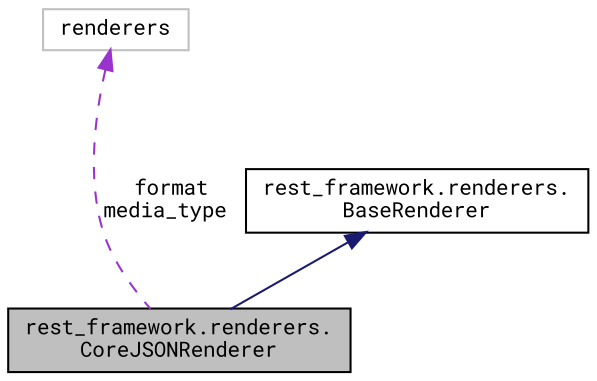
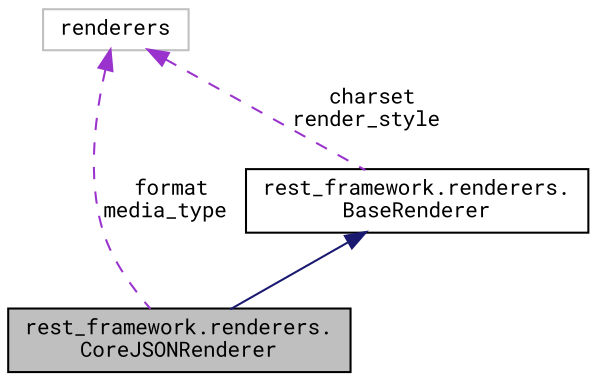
edge "rest_framework.renderers. BaseRenderer" -> "renderers": added, label "charset render_style"
